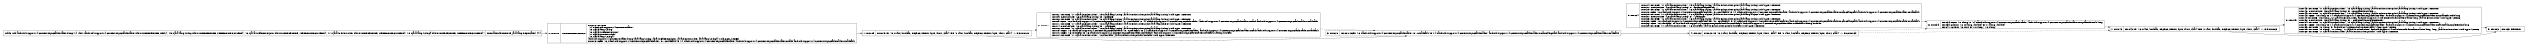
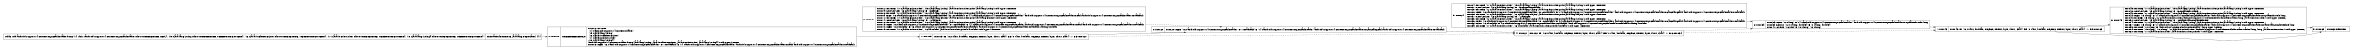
edge "1: 0x0005" -> "2: 0x0007": now "1: 0x0005" -> "4: 0x0022"
